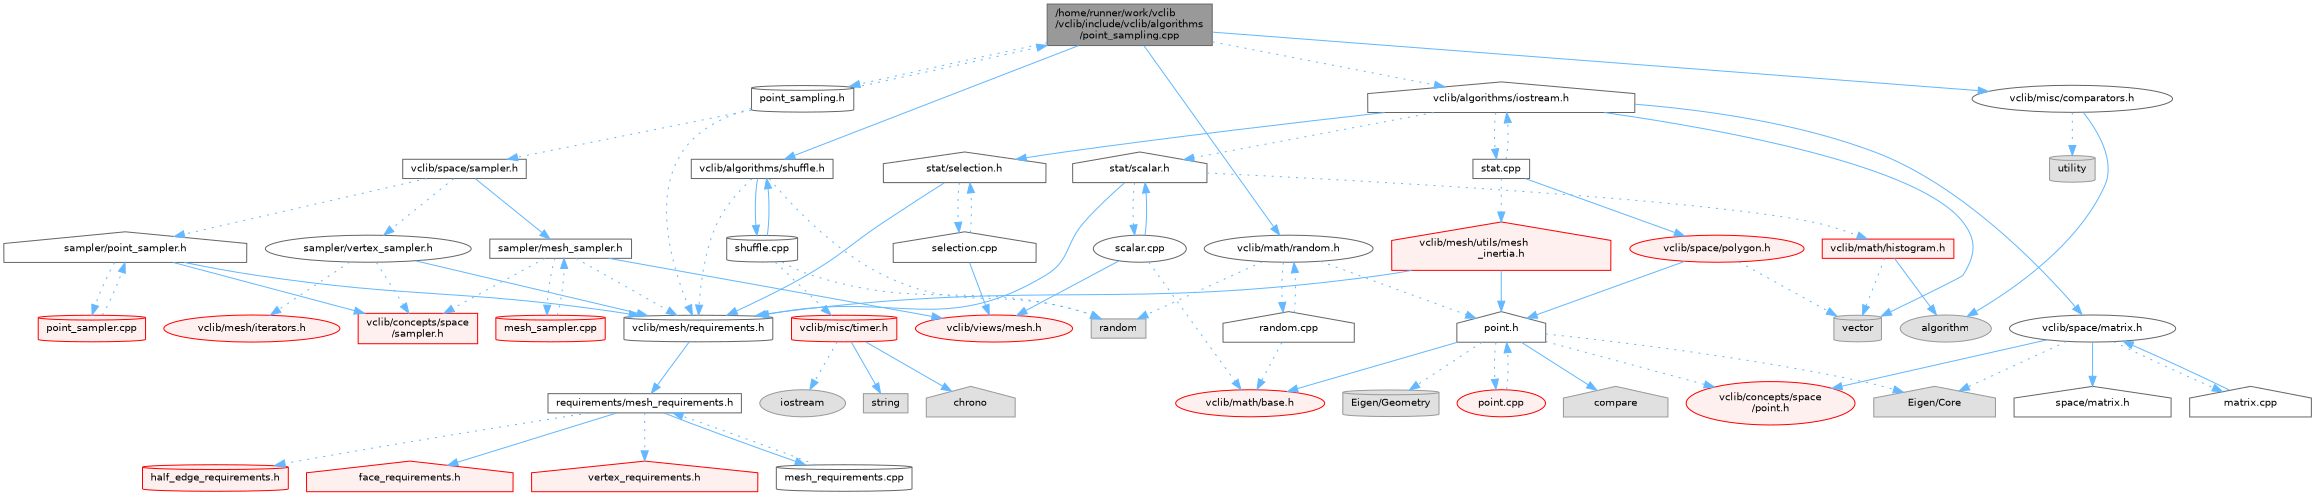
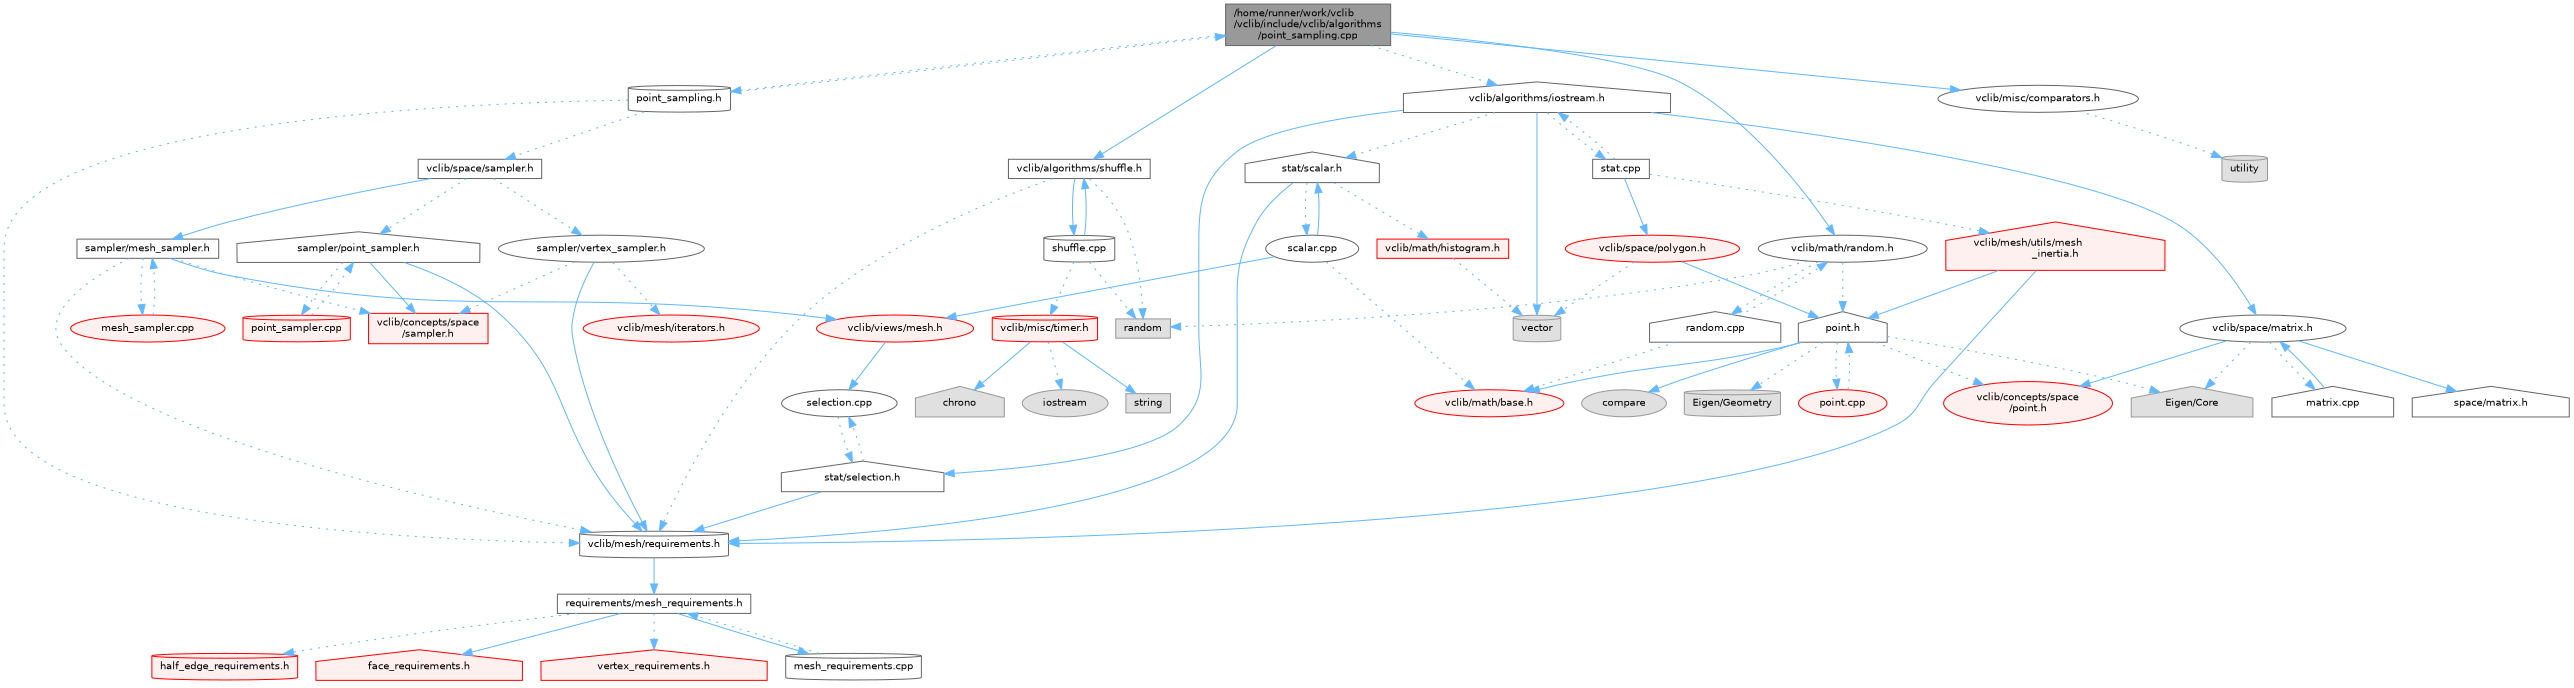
node "selection.cpp": shape house -> ellipse
edge "selection.cpp" -> "vclib/views/mesh.h": reversed
node "mesh_sampler.cpp": shape cylinder -> ellipse
node "algorithm": removed
node "compare": shape house -> ellipse
